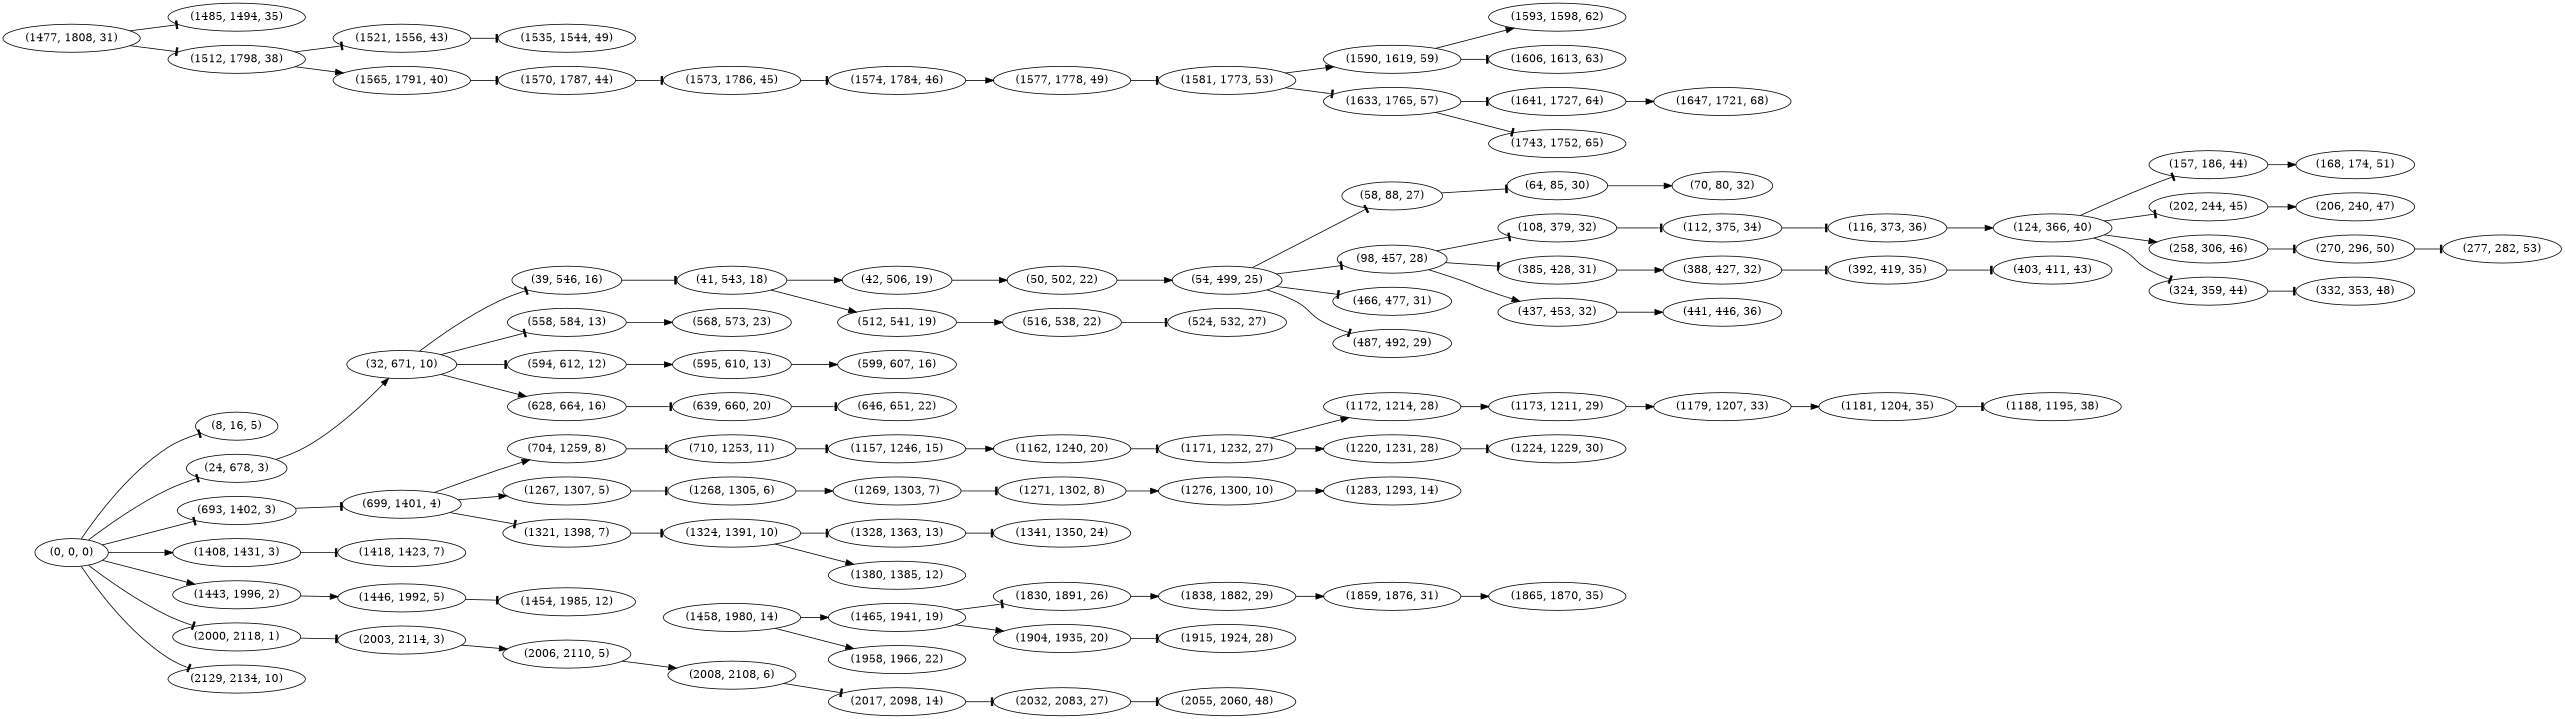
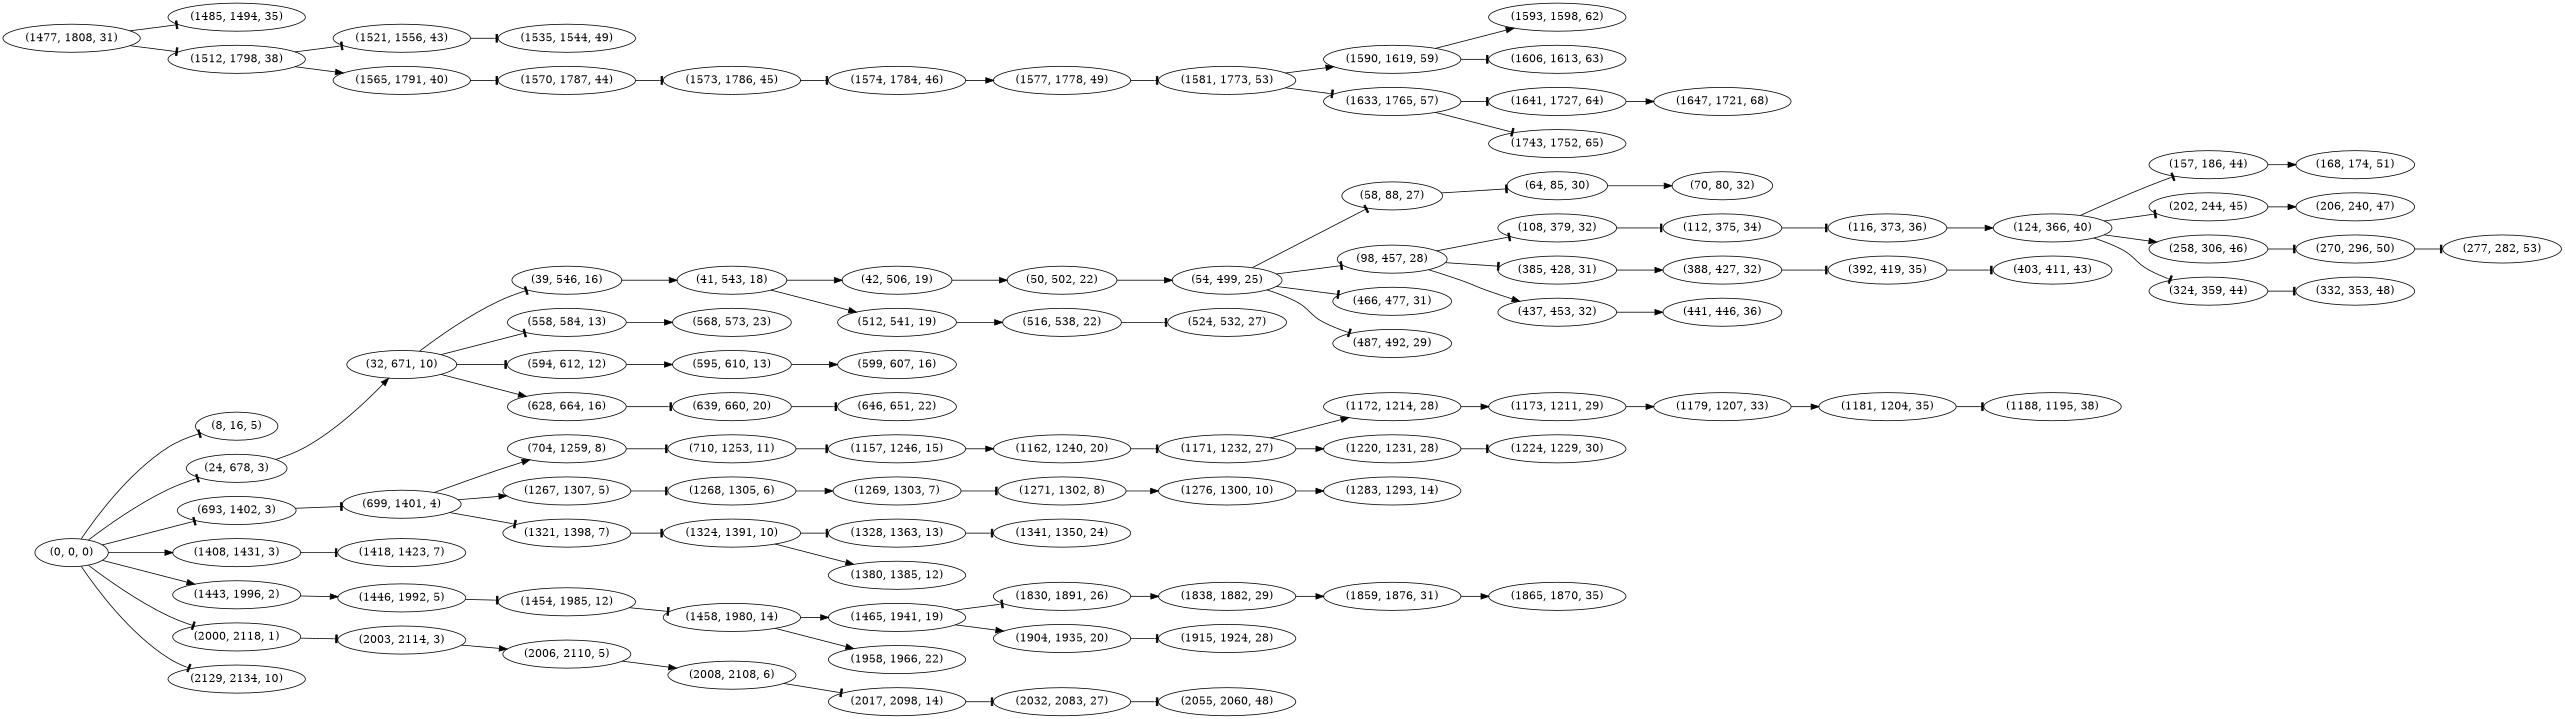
edge "(39, 546, 16)" -> "(41, 543, 18)": arrowhead tee -> normal
edge "(1454, 1985, 12)" -> "(1458, 1980, 14)": added
